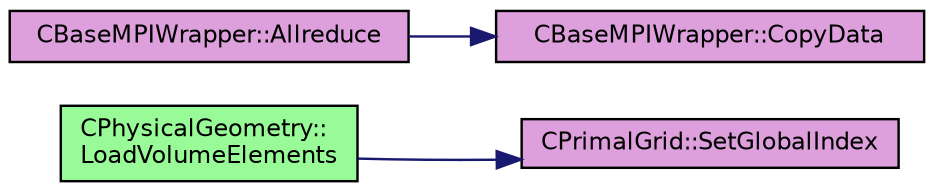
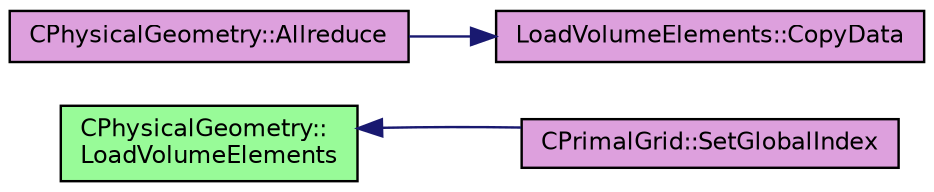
node "CBaseMPIWrapper::Allreduce": label "CBaseMPIWrapper::Allreduce" -> "CPhysicalGeometry::Allreduce"
node "CBaseMPIWrapper::CopyData": label "CBaseMPIWrapper::CopyData" -> "LoadVolumeElements::CopyData"
edge "CPhysicalGeometry:: LoadVolumeElements" -> "CPrimalGrid::SetGlobalIndex": reversed
